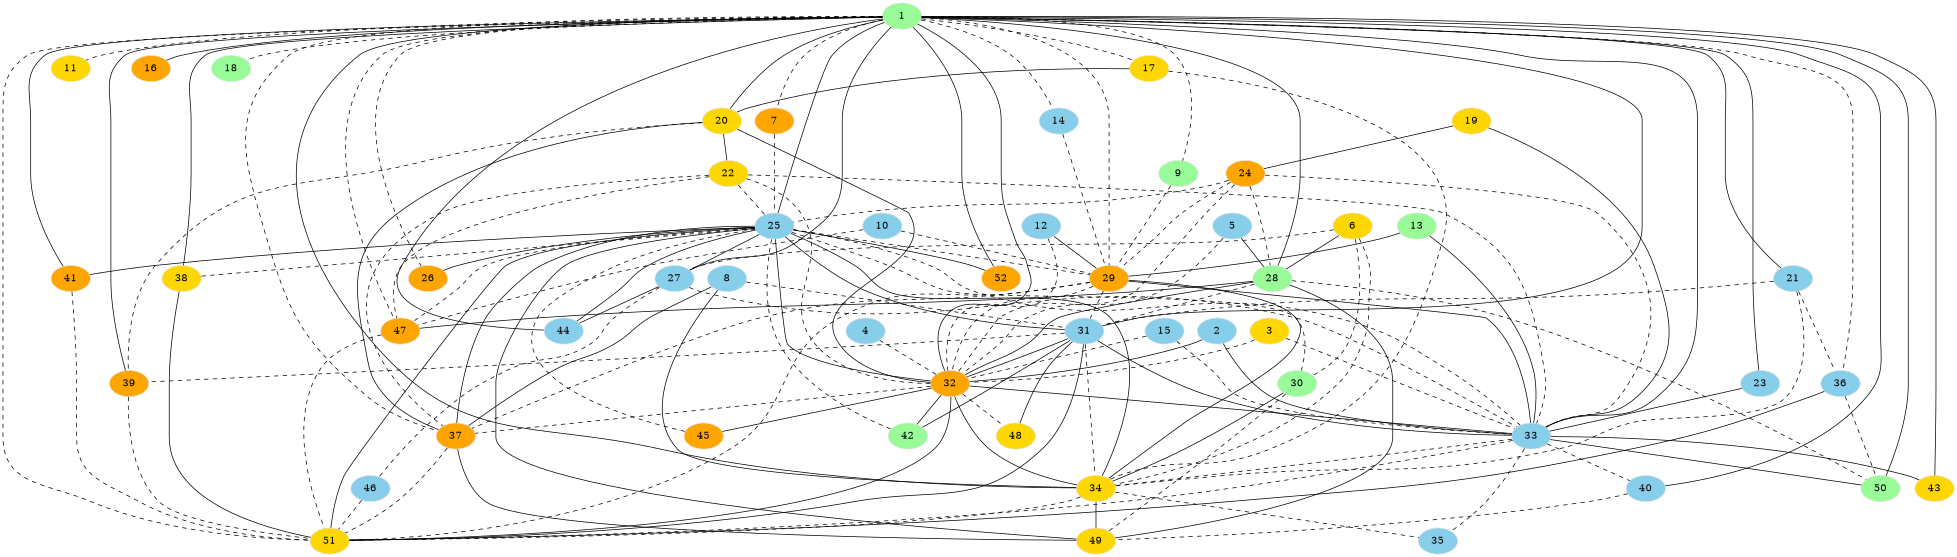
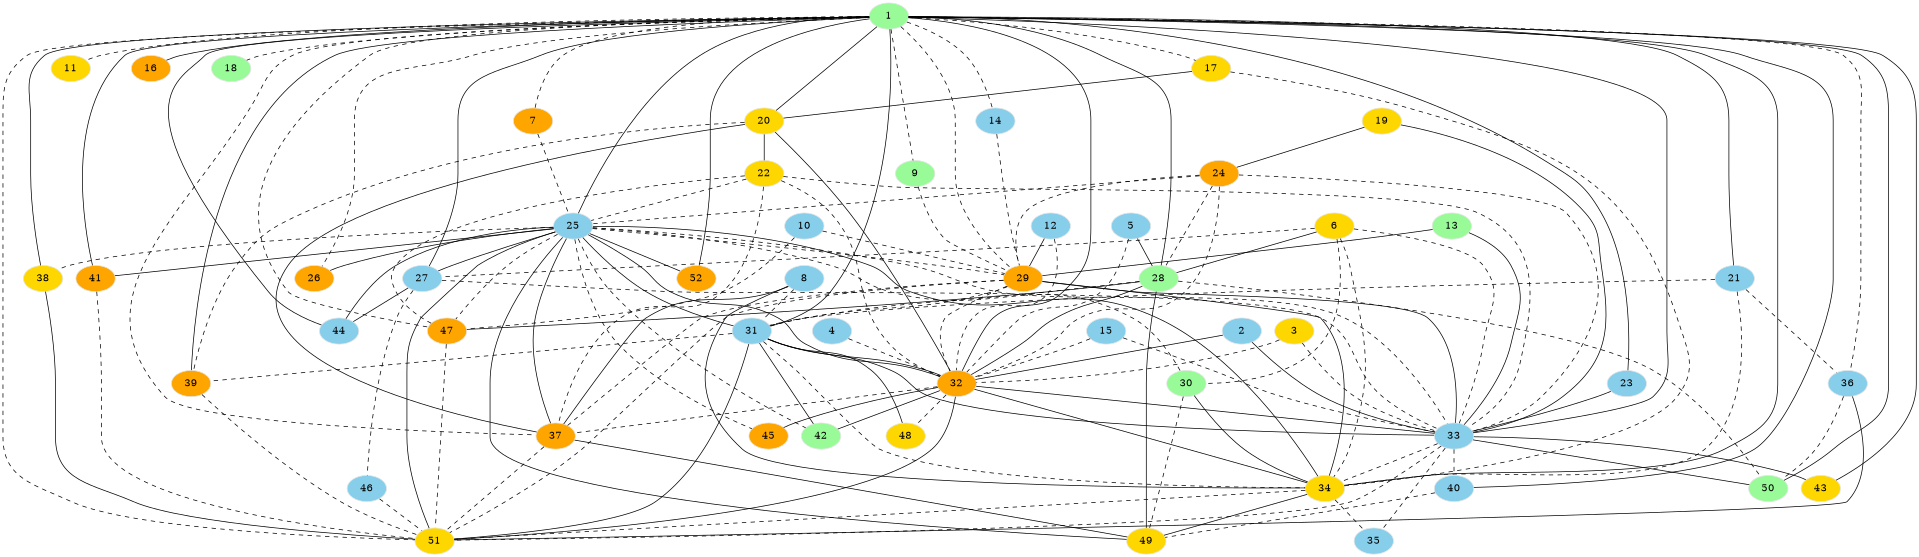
edge "6" -- "33": added
